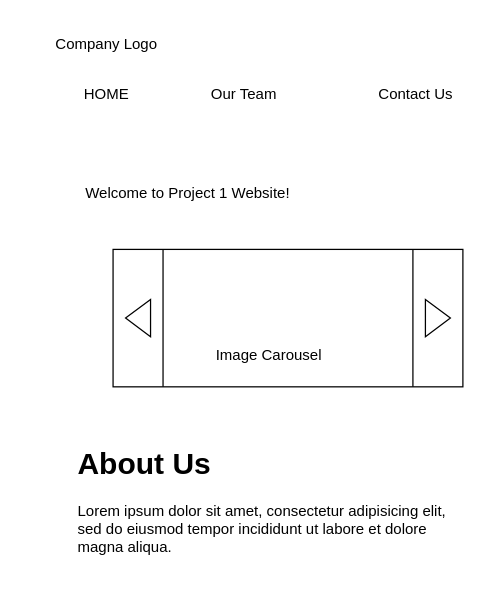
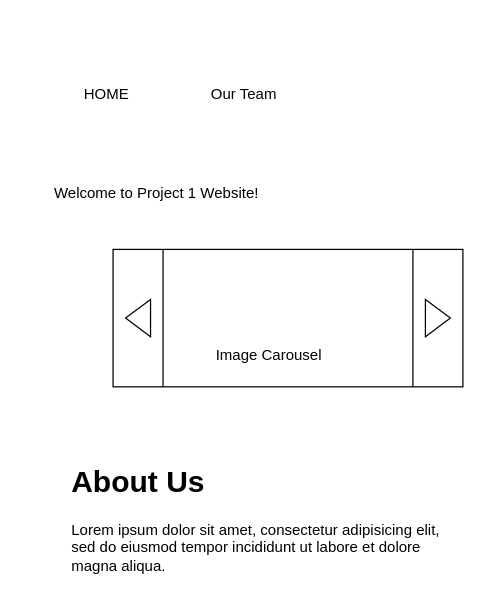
node "Company Logo": removed
node "Contact Us": removed
node "Welcome to Project 1 Website!": moved (188, 193) -> (157, 193)
node "About UsLorem ipsum dolor sit amet, consectetur adipisicing elit, sed do eiusmod tempor incididunt ut labore et dolore magna aliqua.": moved (269, 513) -> (263, 532)
